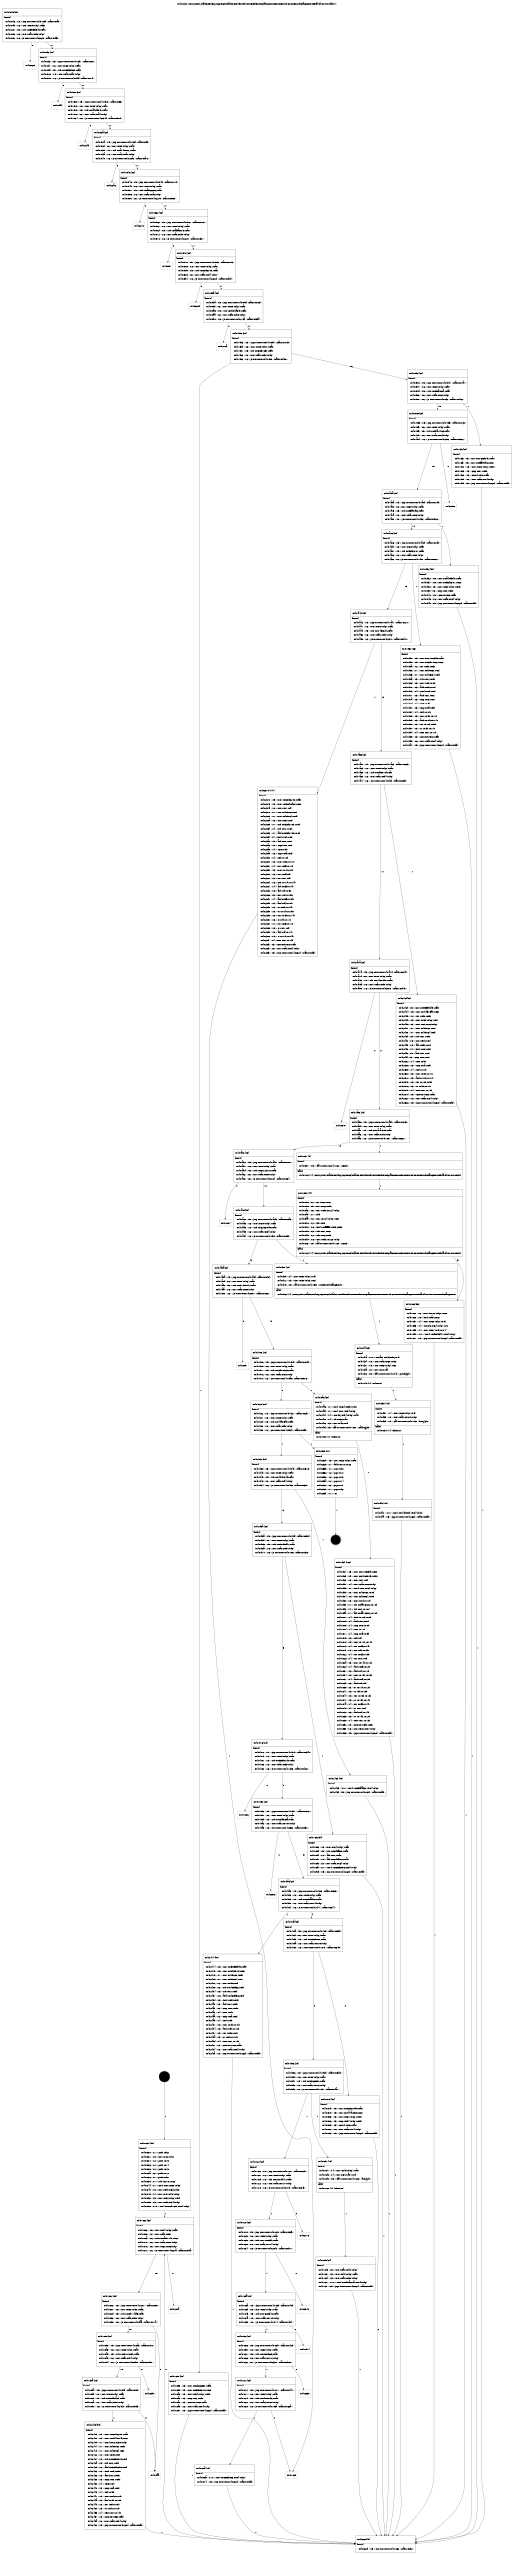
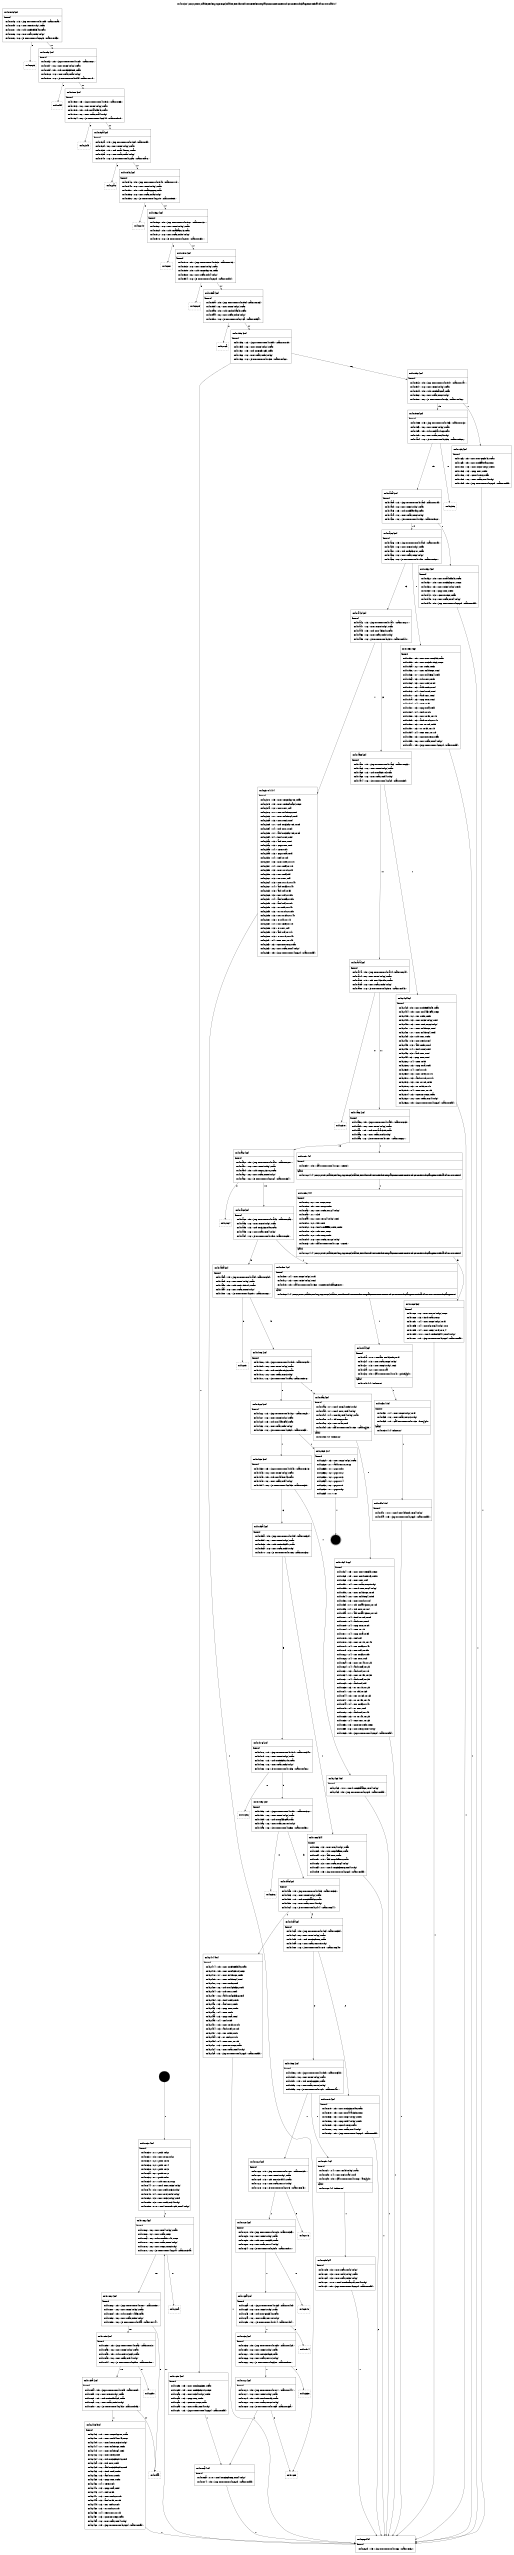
edge "0x401c98 [30]" -> "0x40262d [5]": now "0x401c98 [30]" -> "0x401e6a [15]"
